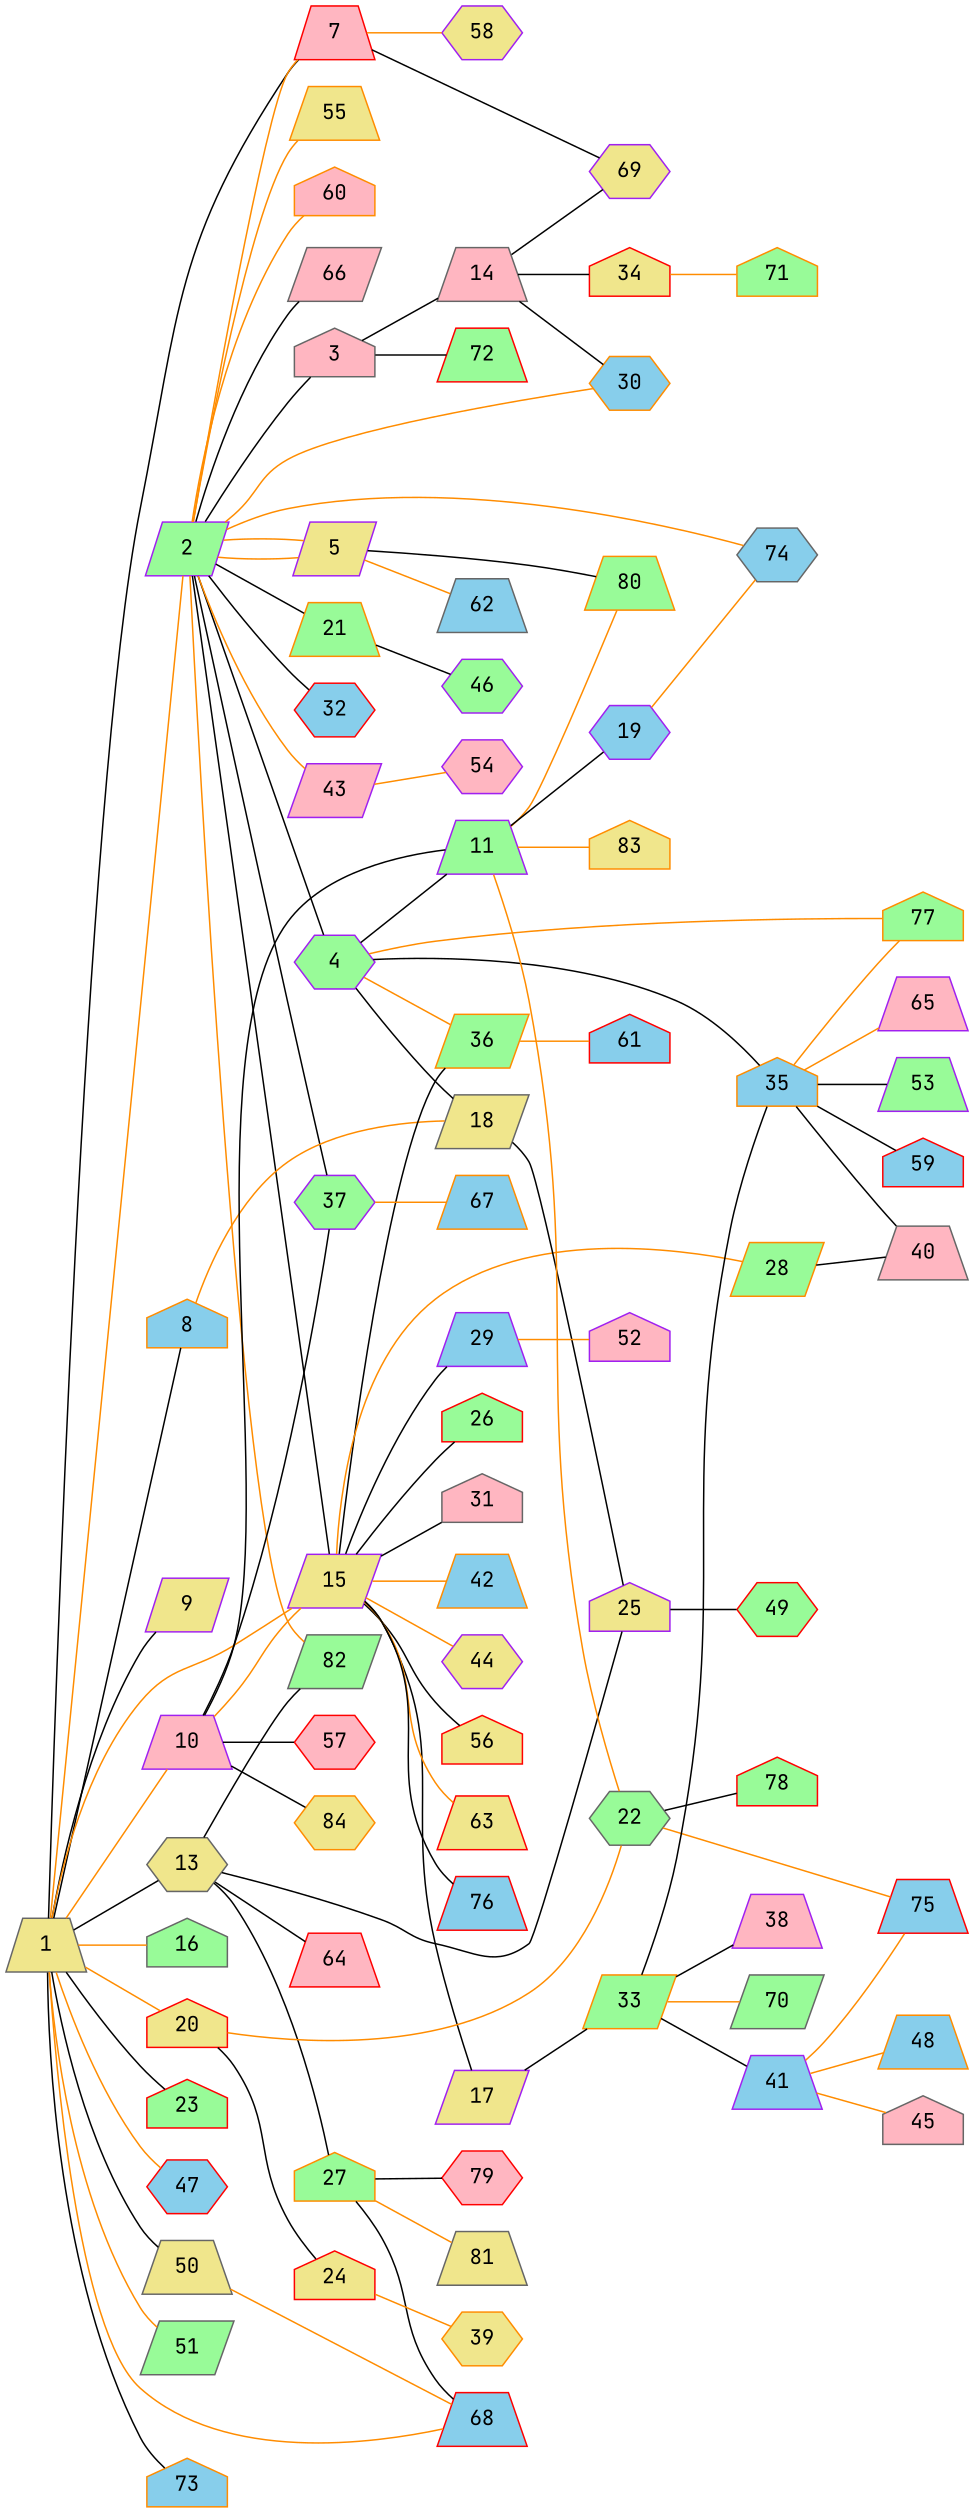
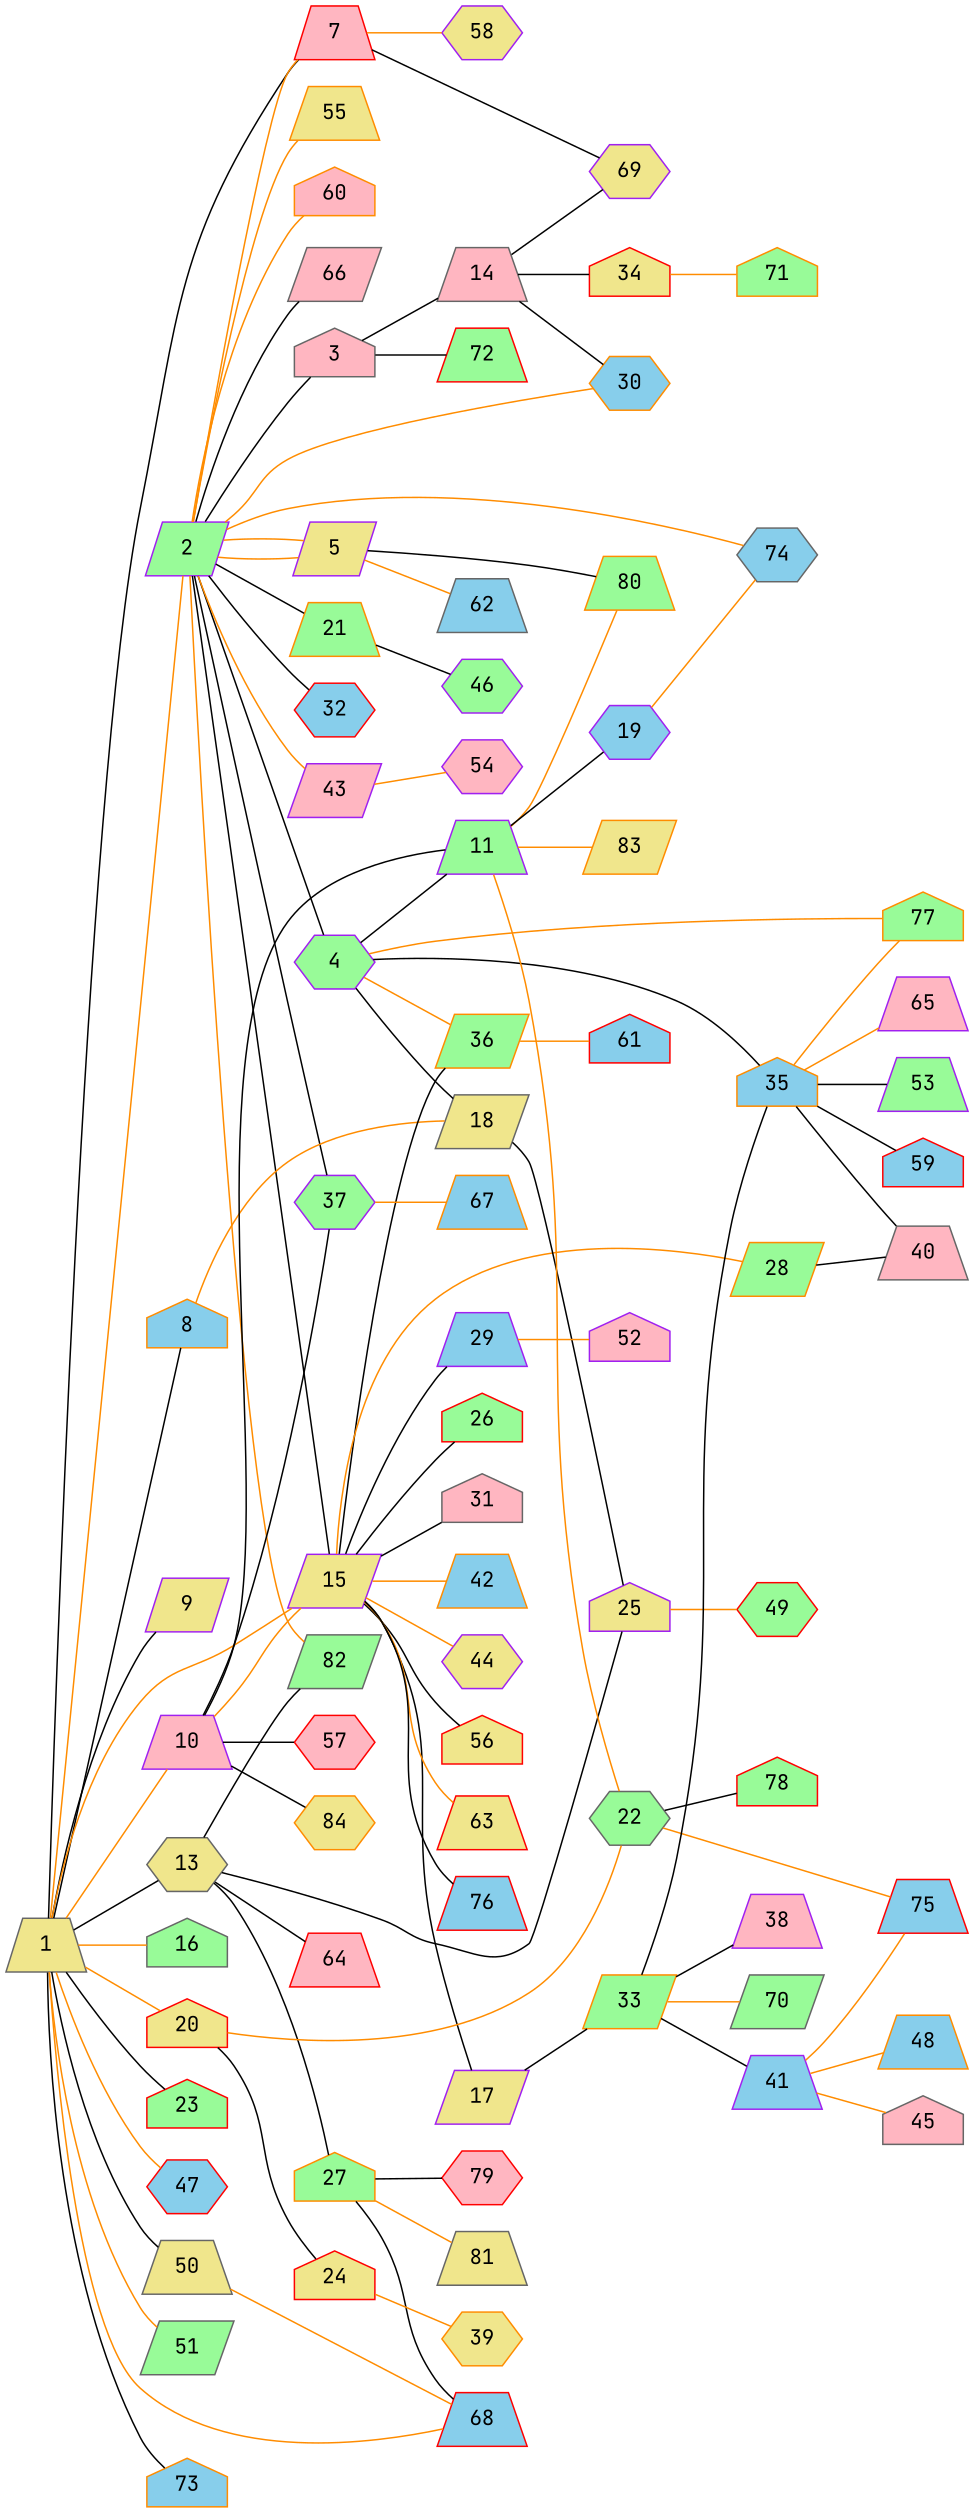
node "83": shape house -> parallelogram
edge "25" -- "49": color black -> darkorange
